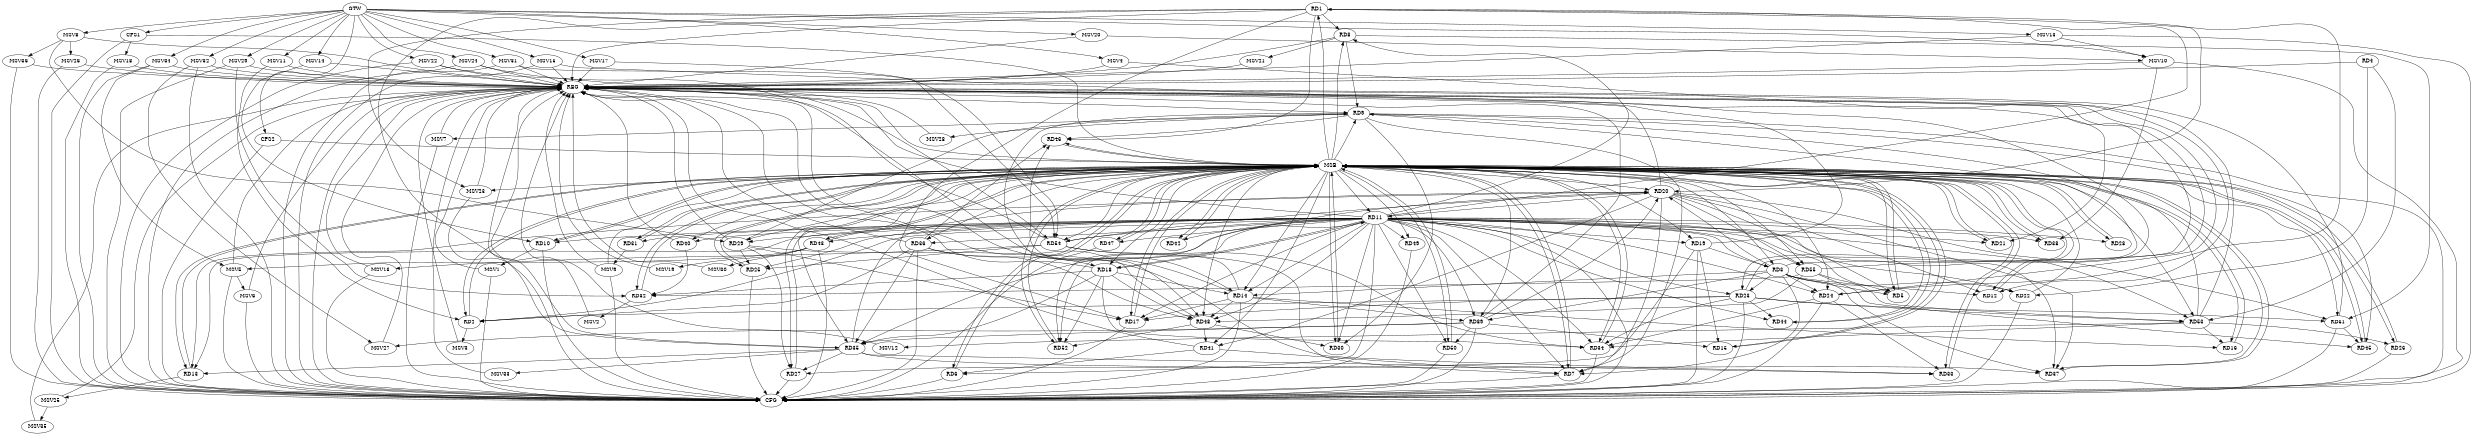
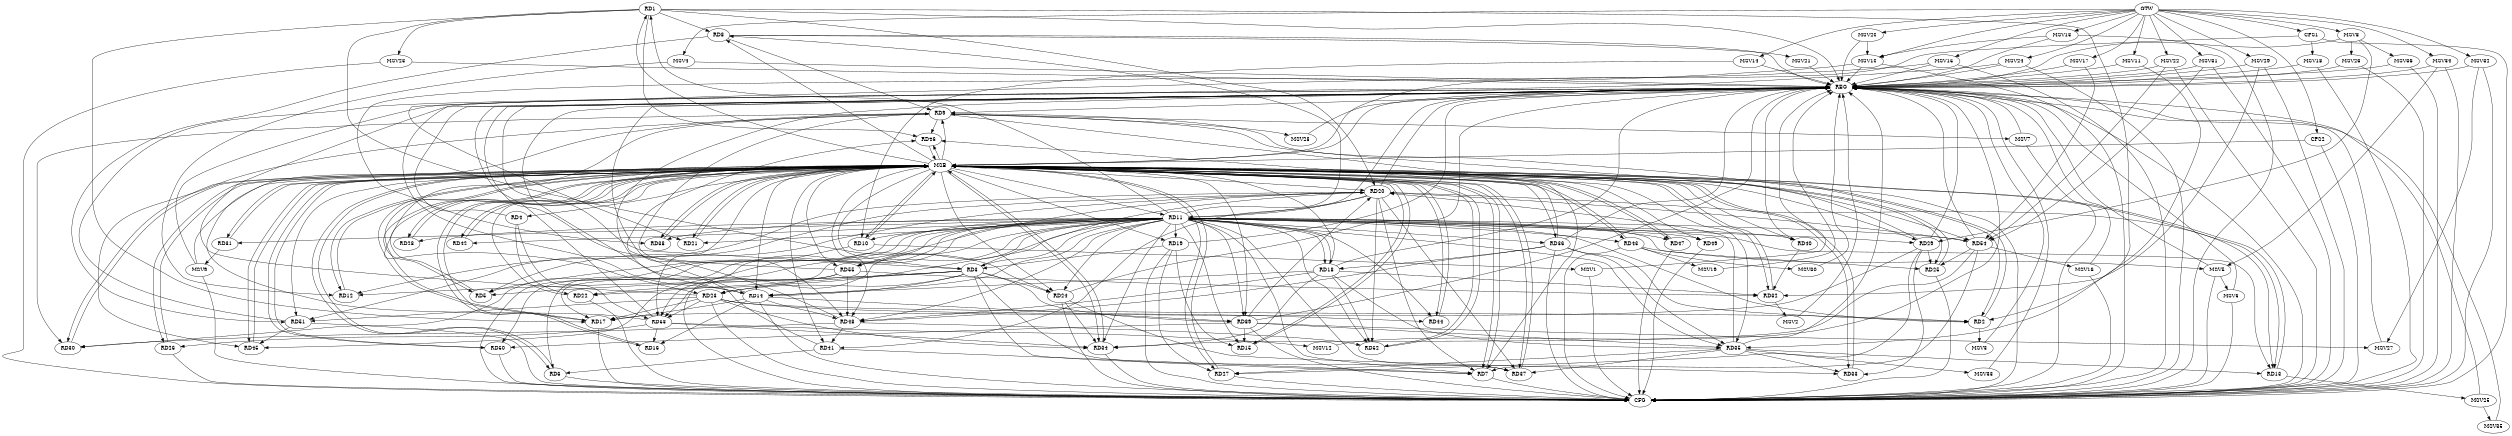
edge "MSB" -> "MSV23": now "MSB" -> "RD4"
edge "RD11" -> "RD15": added
